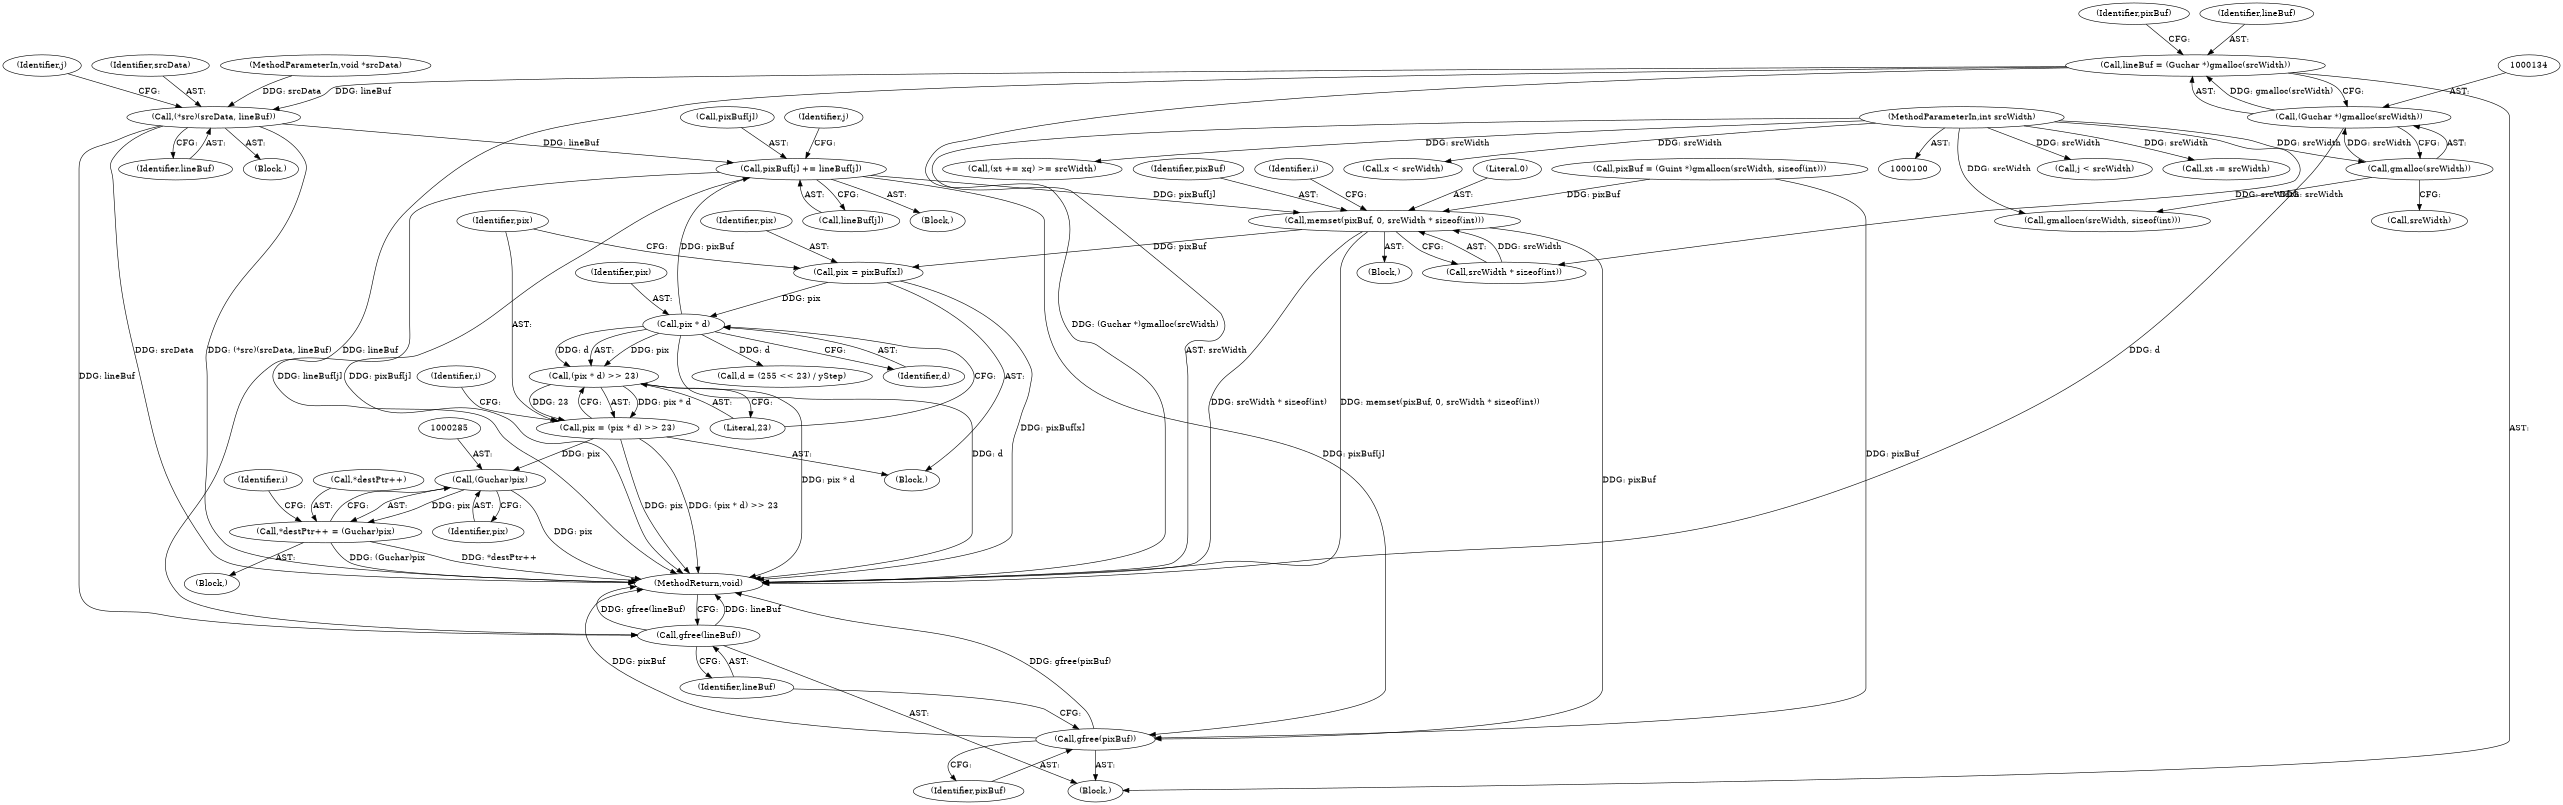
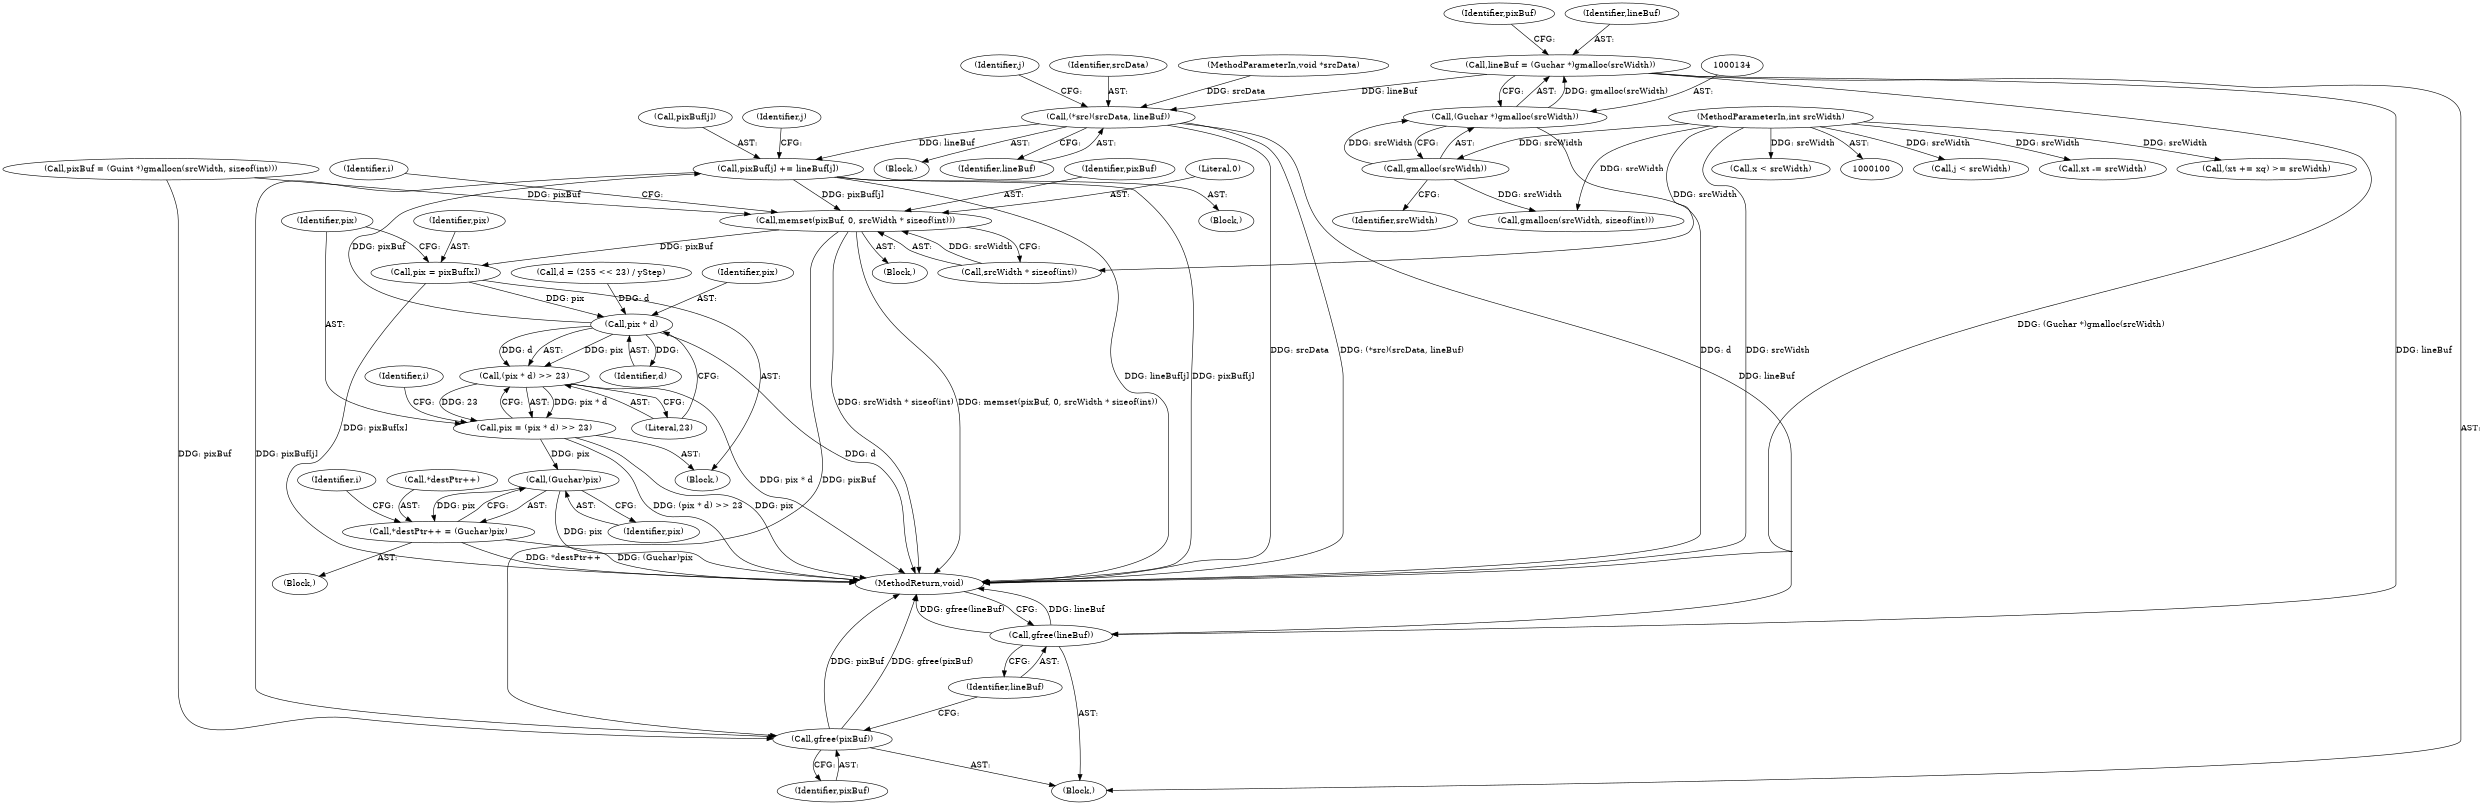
node "(Call,lineBuf[j])": removed
node "(Call,srcWidth)": label "(Call,srcWidth)" -> "(Identifier,srcWidth)"
edge "(Call,pix * d)" -> "(Call,d = (255 << 23) / yStep)": reversed
edge "(Call,pix * d)" -> "(Identifier,d)": label "CFG: " -> "DDG: "
edge "(MethodParameterIn,int srcWidth)" -> "(MethodReturn,void)": label "AST: srcWidth" -> "DDG: srcWidth"
node "1000285": removed
